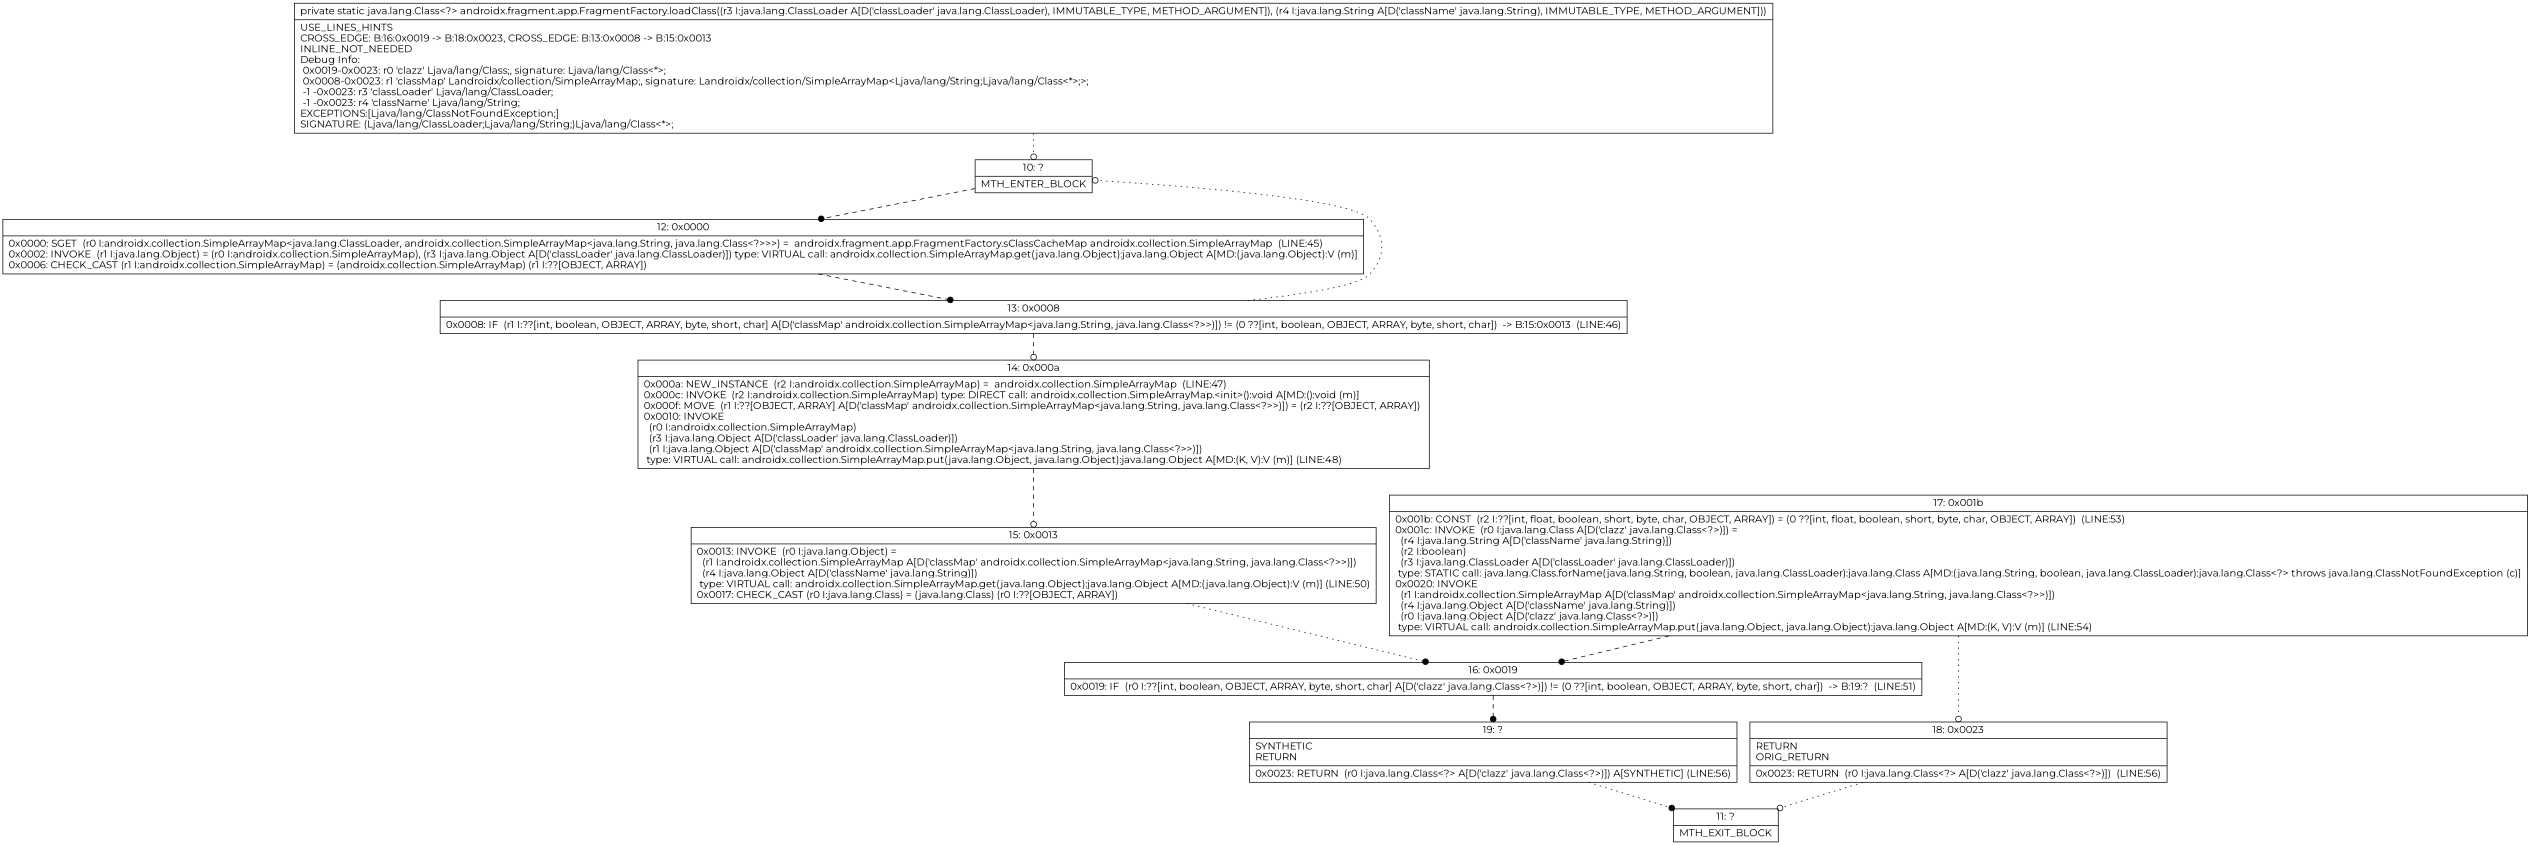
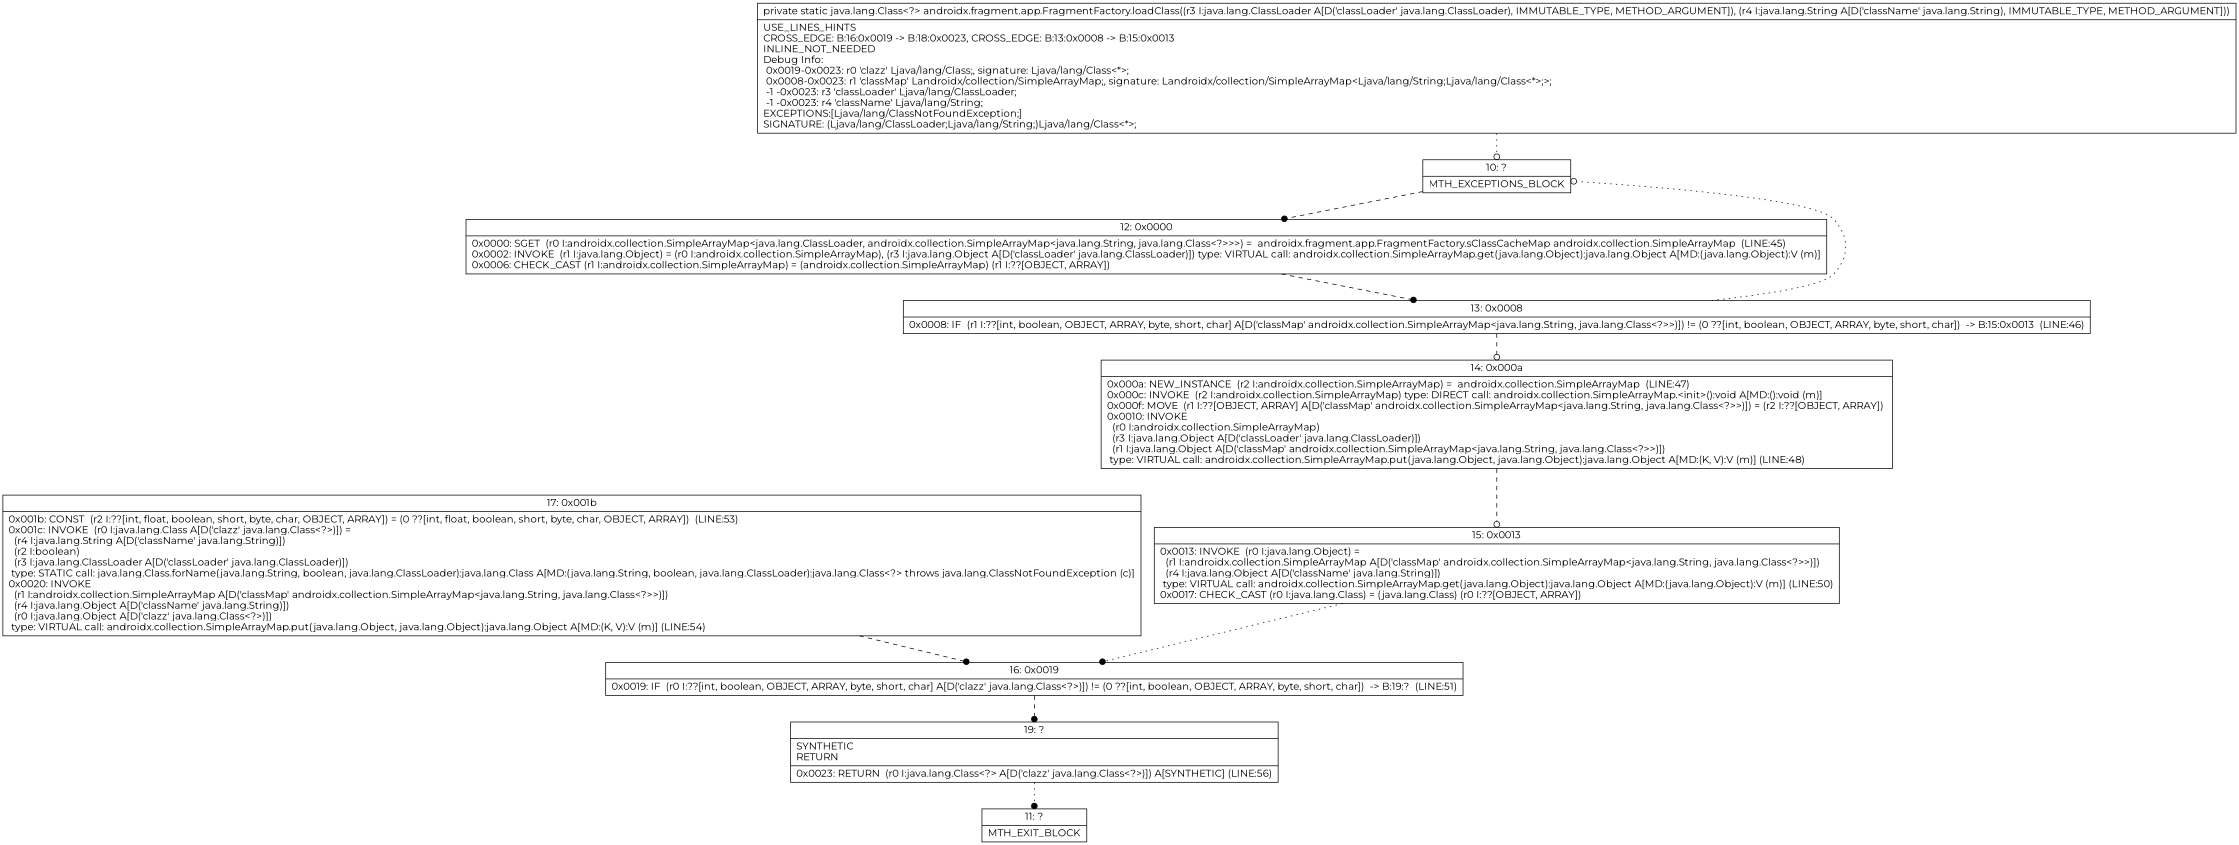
node "10: ?": text "MTH_ENTER_BLOCK" -> "MTH_EXCEPTIONS_BLOCK"
node "18: 0x0023": removed
